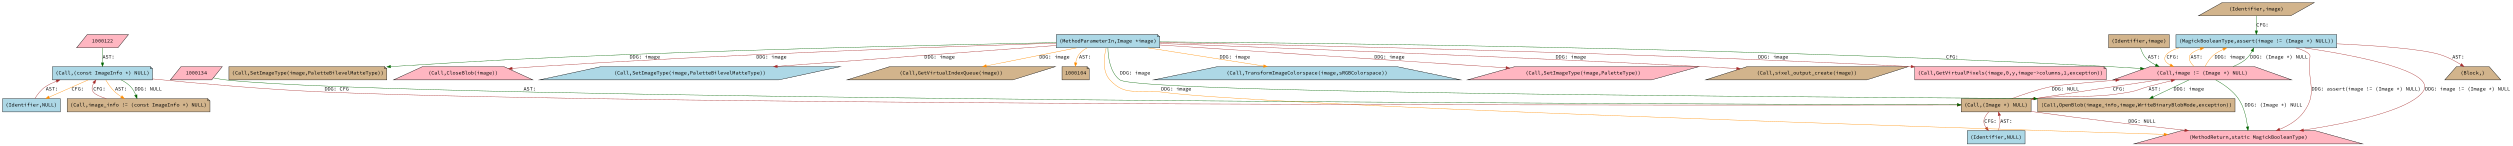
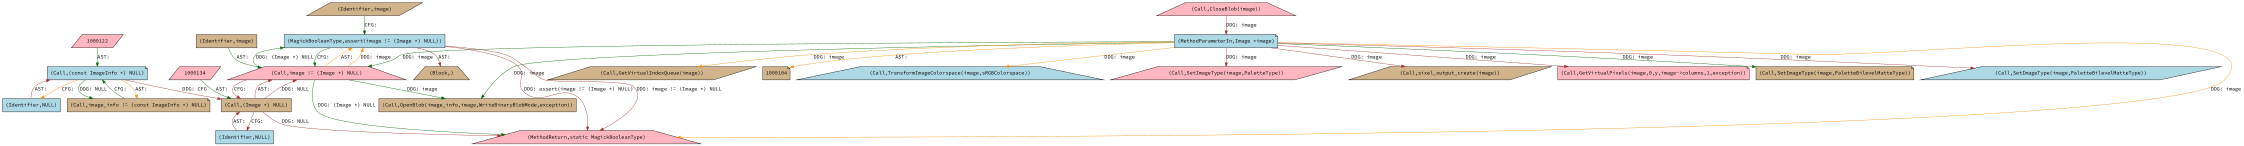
edge "(MethodParameterIn,Image *image)" -> "(Call,CloseBlob(image))": reversed
edge "(MagickBooleanType,assert(image != (Image *) NULL))" -> "(Call,image != (Image *) NULL)": color darkorange -> darkgreen
edge "(MethodParameterIn,Image *image)" -> "(Call,image != (Image *) NULL)": label "CFG: " -> "DDG: image"
edge "(Call,image_info != (const ImageInfo *) NULL)" -> "(Call,(const ImageInfo *) NULL)": color brown -> darkgreen
